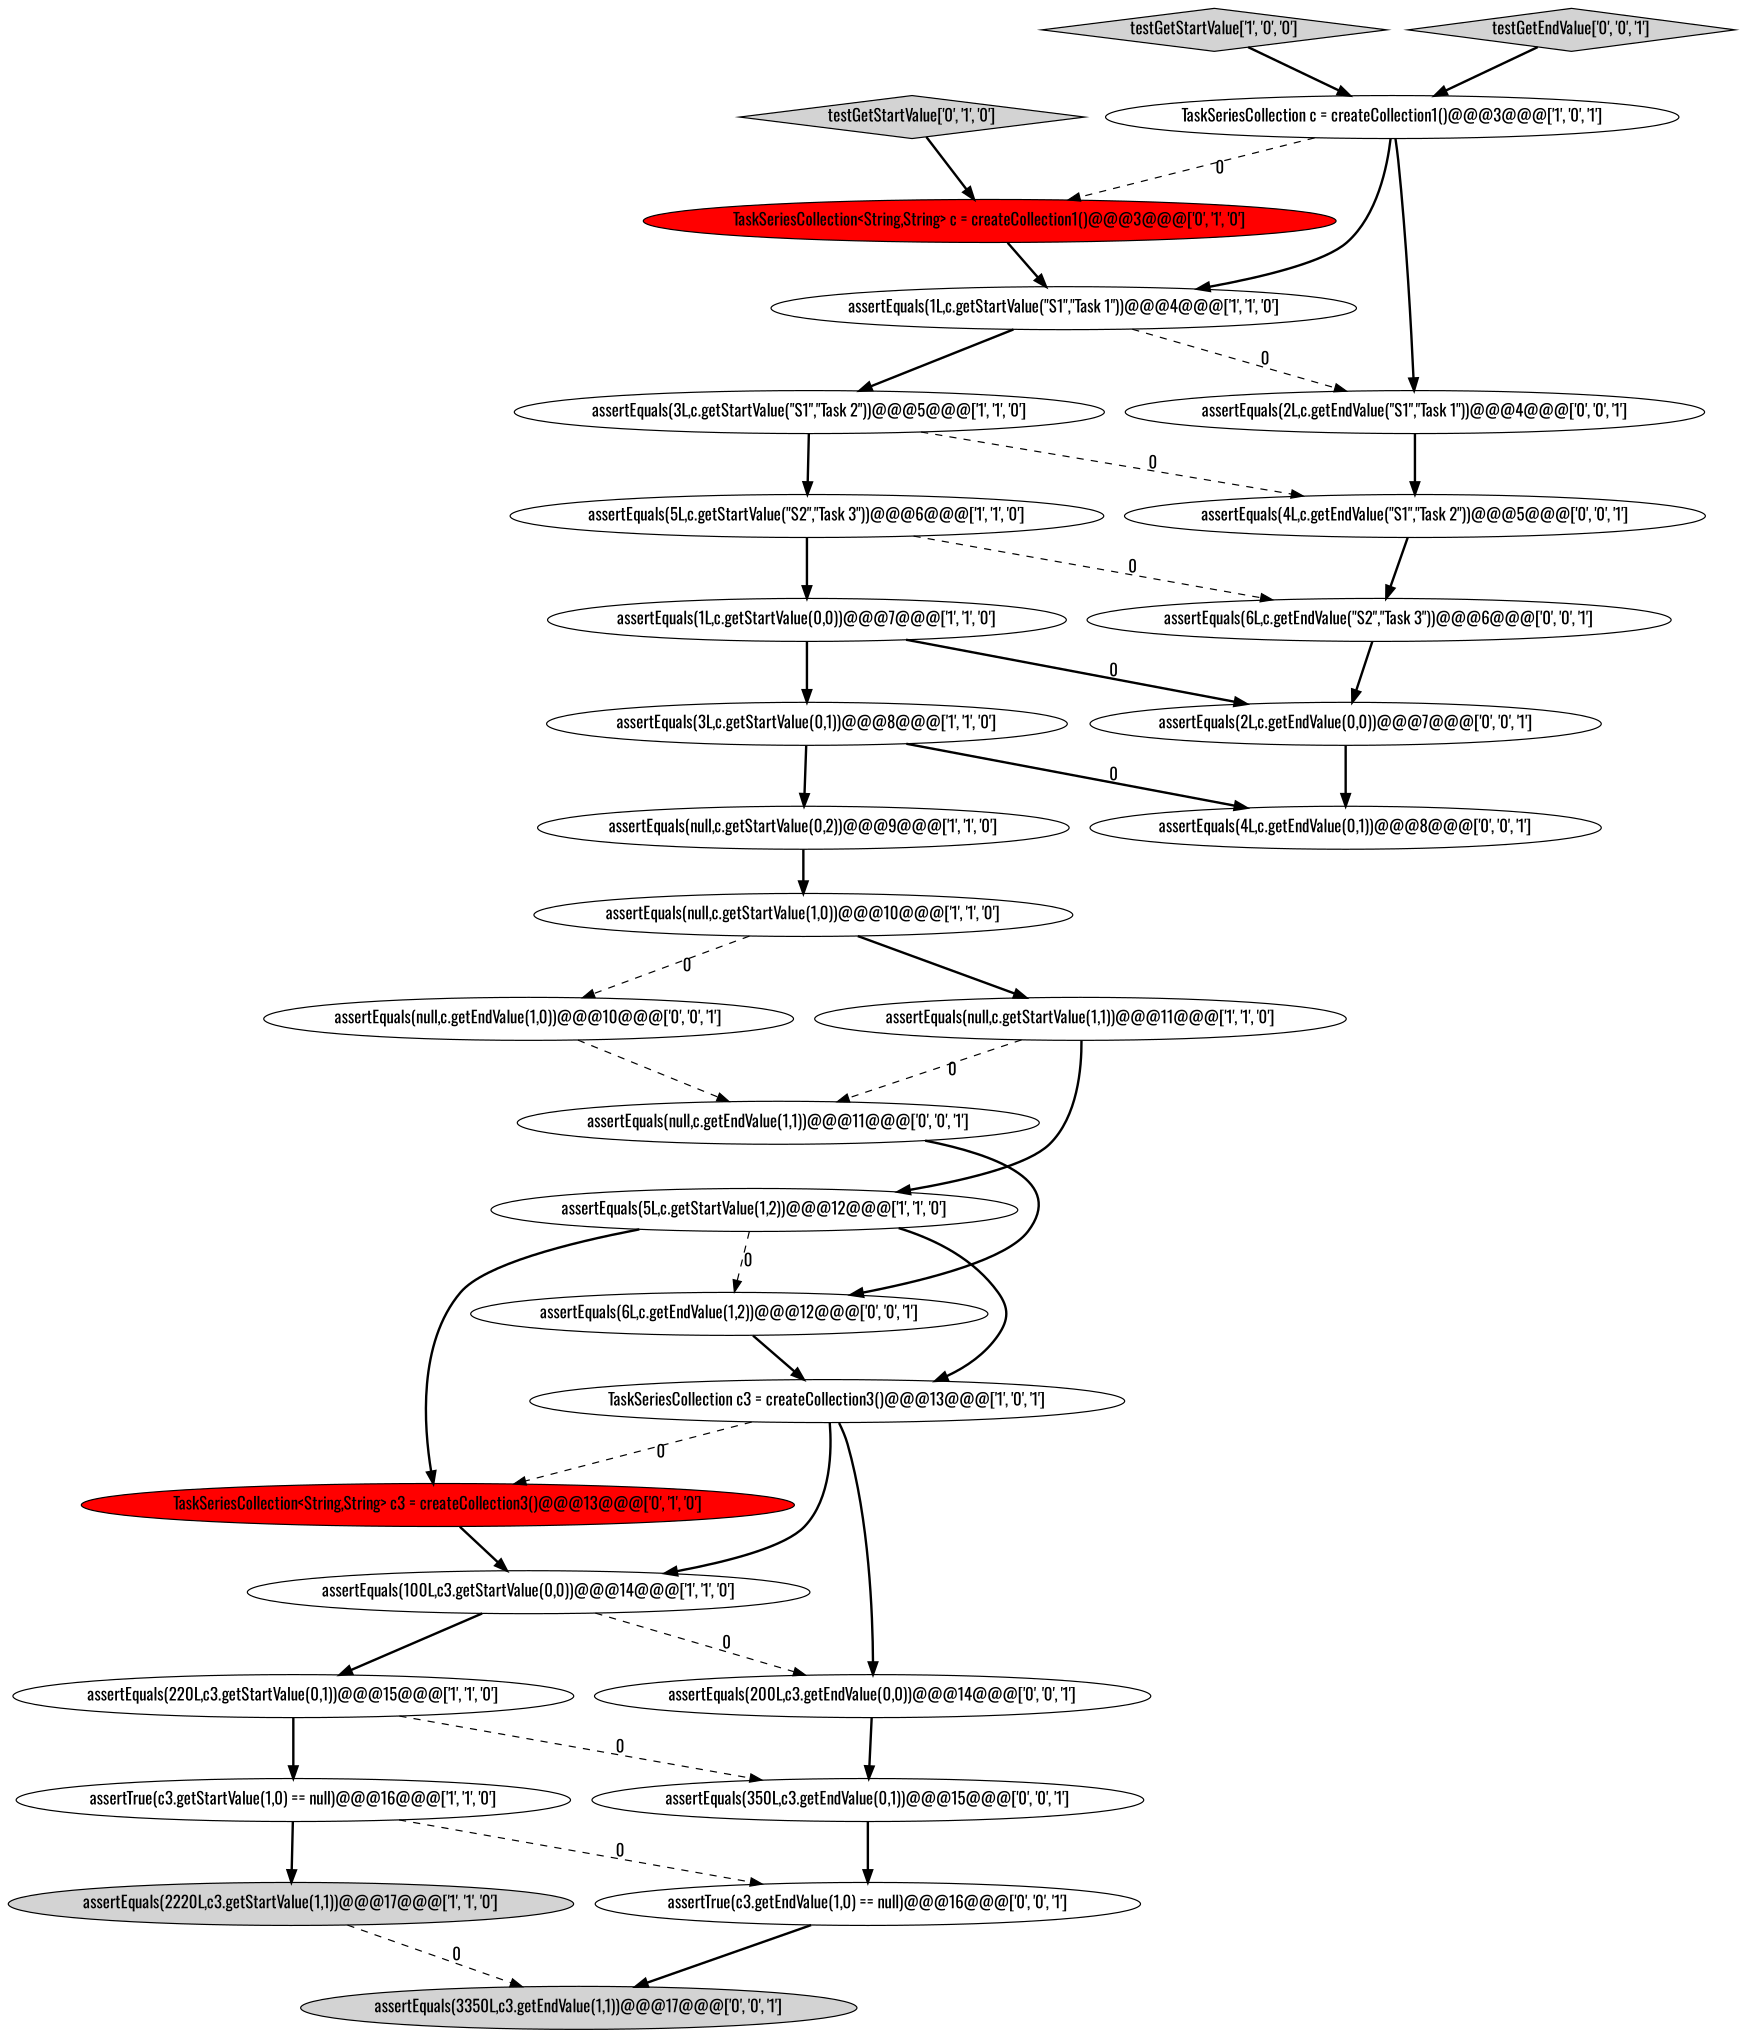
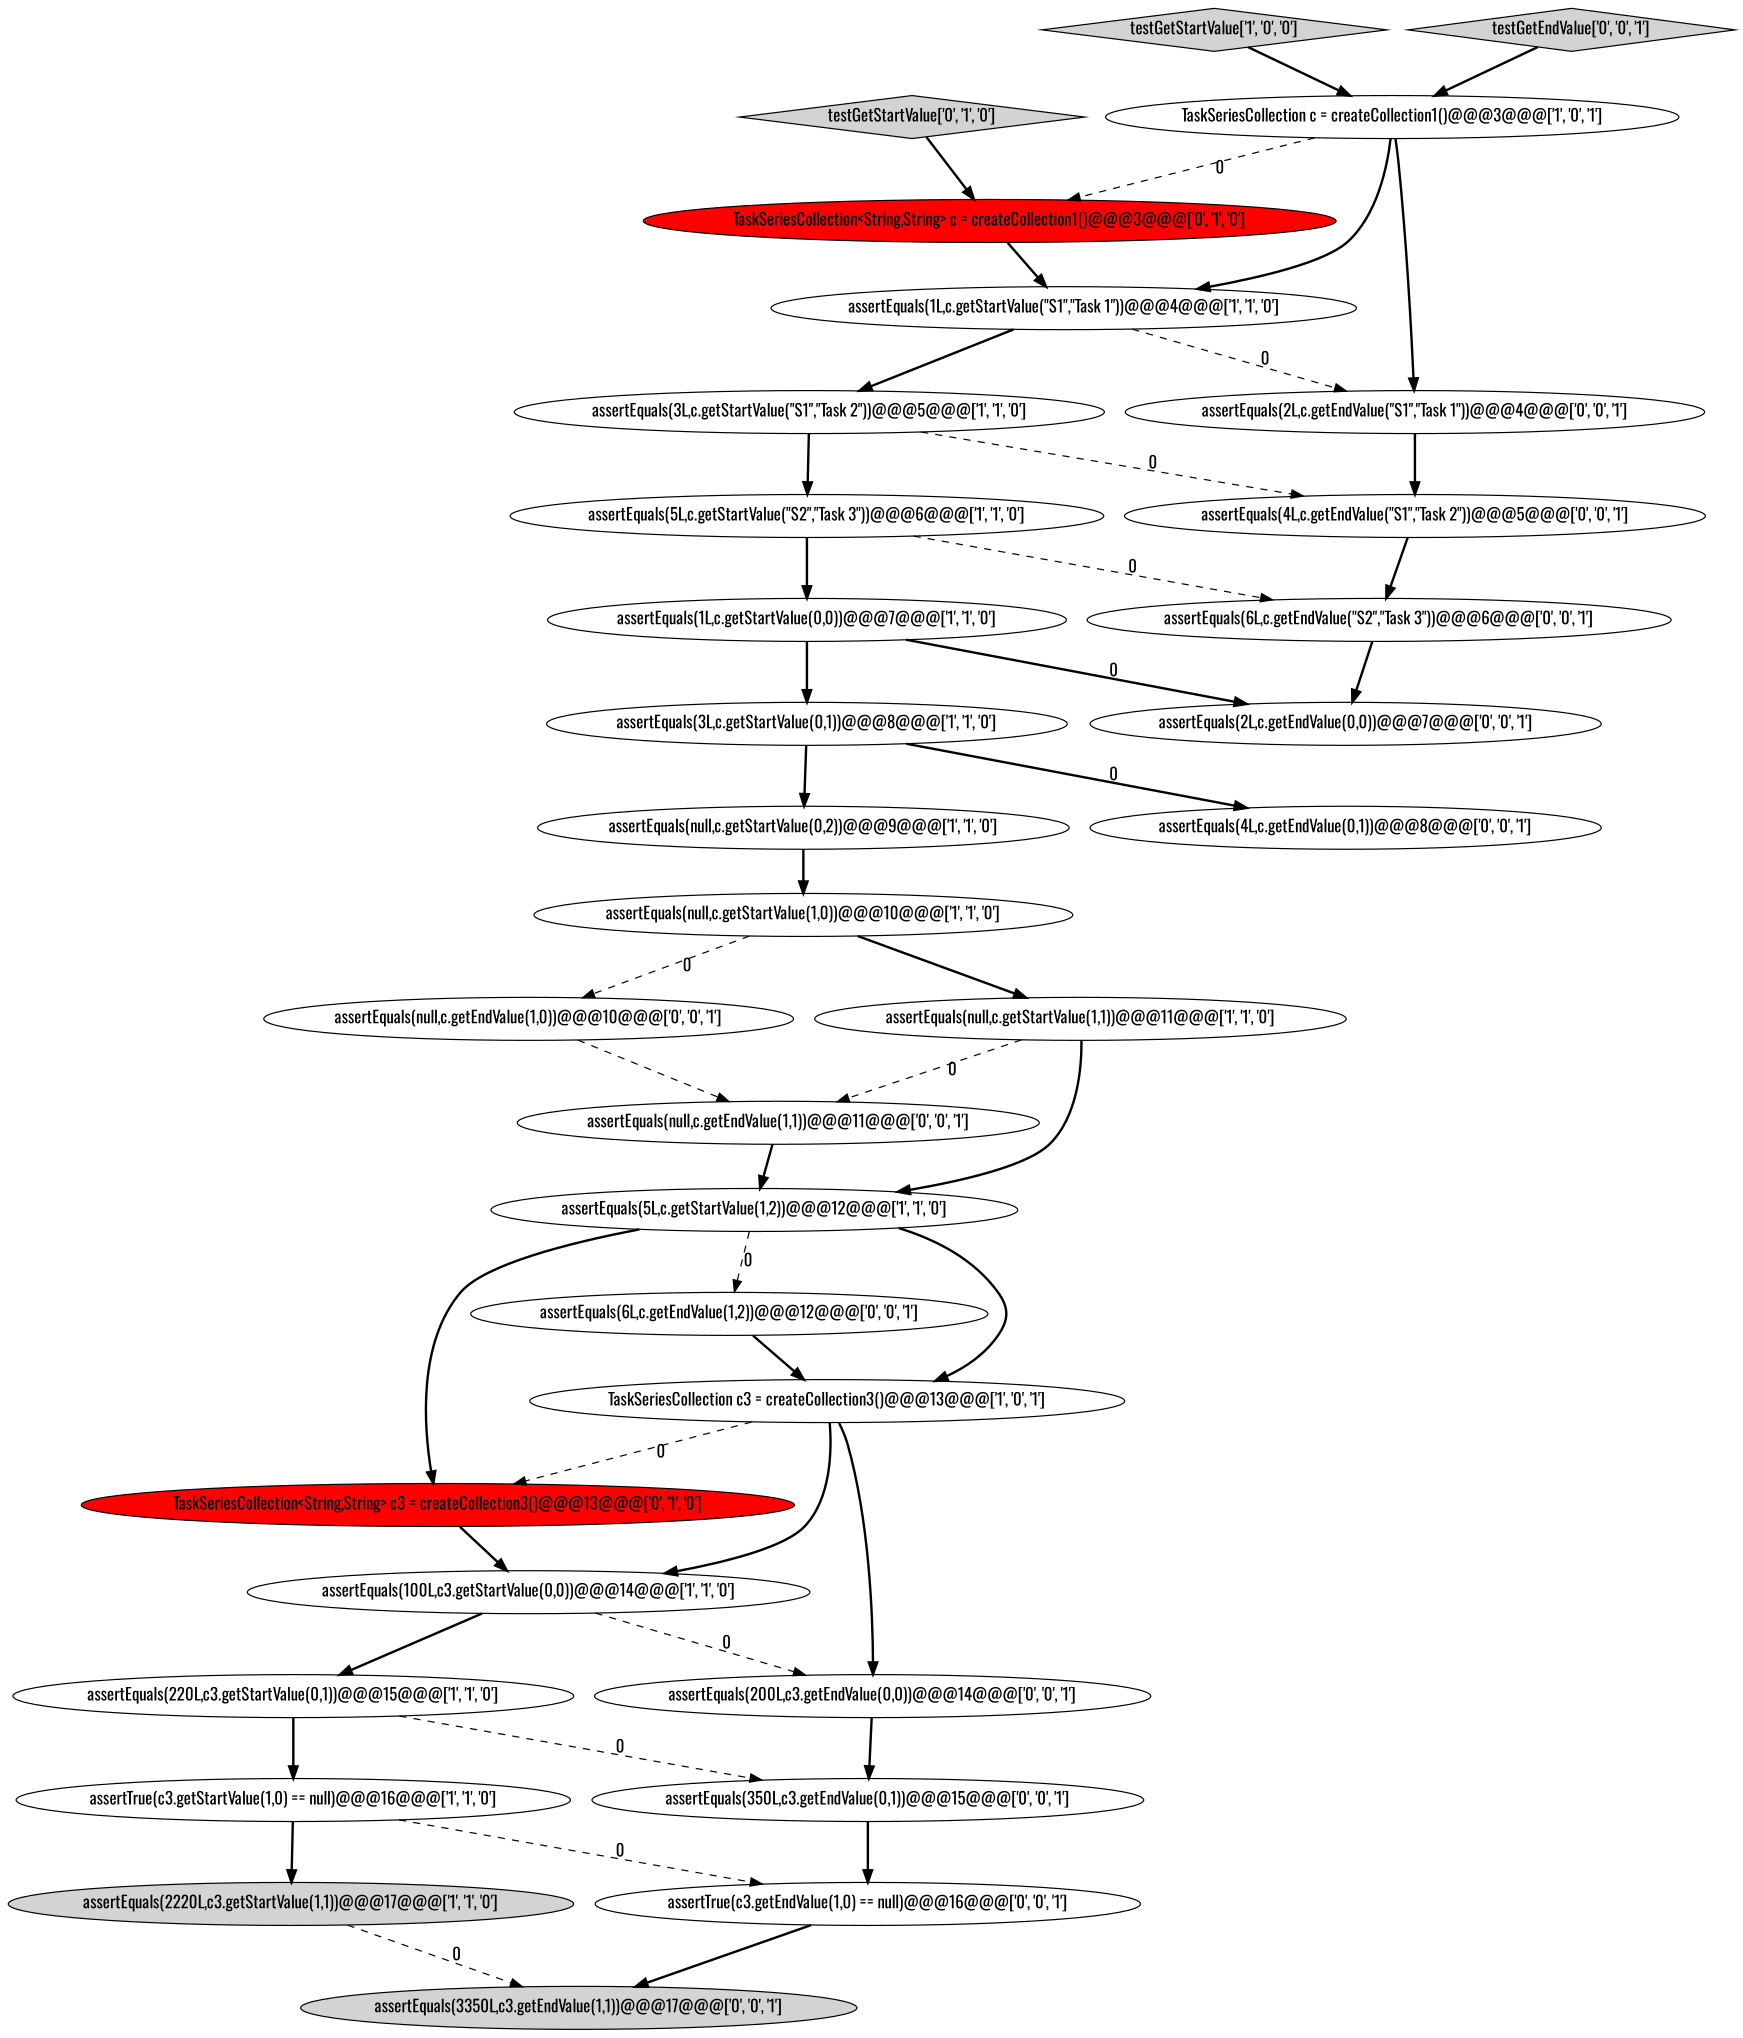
edge "assertEquals(2L,c.getEndValue(0,0))@@@7@@@['0', '0', '1']" -> "assertEquals(4L,c.getEndValue(0,1))@@@8@@@['0', '0', '1']": removed
edge "assertEquals(null,c.getEndValue(1,1))@@@11@@@['0', '0', '1']" -> "assertEquals(6L,c.getEndValue(1,2))@@@12@@@['0', '0', '1']": now "assertEquals(null,c.getEndValue(1,1))@@@11@@@['0', '0', '1']" -> "assertEquals(5L,c.getStartValue(1,2))@@@12@@@['1', '1', '0']"
